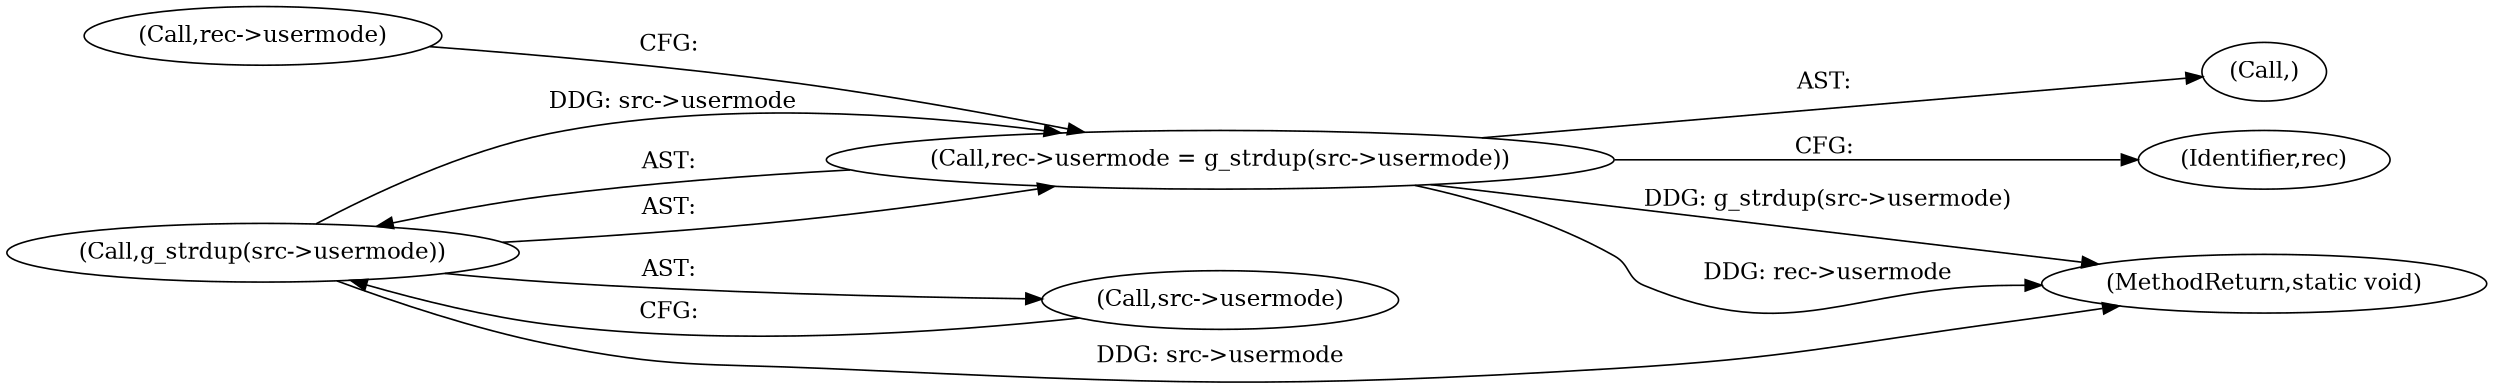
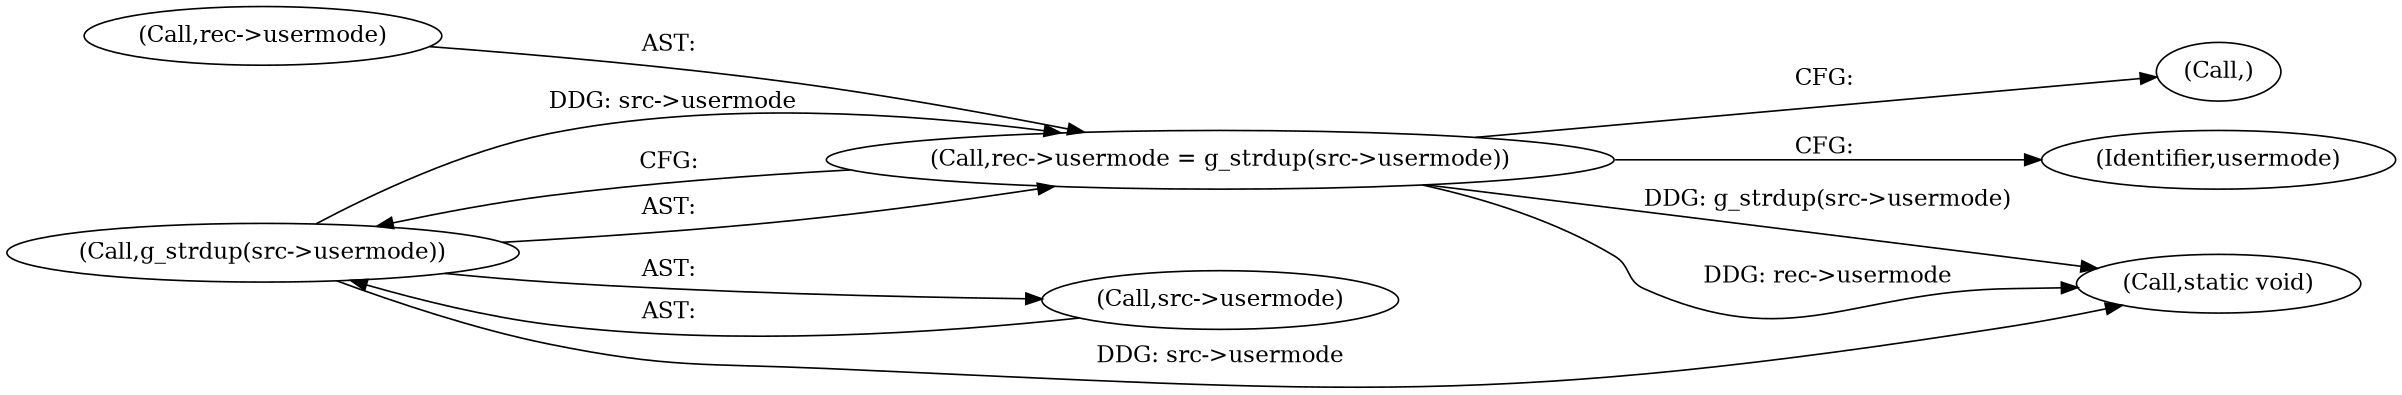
edge "(Call,rec->usermode)" -> "(Call,rec->usermode = g_strdup(src->usermode))": label "CFG: " -> "AST: "
edge "(Call,rec->usermode = g_strdup(src->usermode))" -> "(Call,)": label "AST: " -> "CFG: "
node "(Identifier,rec)": label "(Identifier,rec)" -> "(Identifier,usermode)"
edge "(Call,rec->usermode = g_strdup(src->usermode))" -> "(Call,g_strdup(src->usermode))": label "AST: " -> "CFG: "
node "(MethodReturn,static void)": label "(MethodReturn,static void)" -> "(Call,static void)"
edge "(Call,src->usermode)" -> "(Call,g_strdup(src->usermode))": label "CFG: " -> "AST: "
